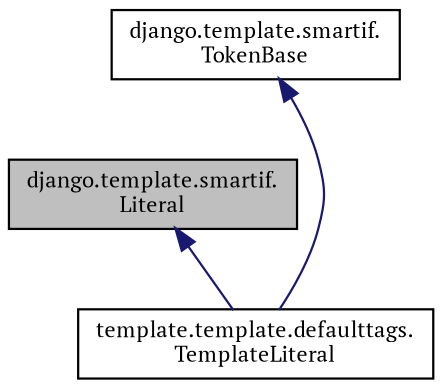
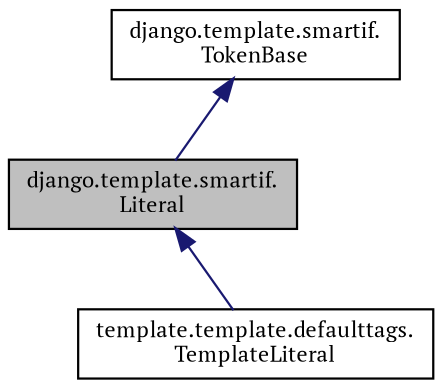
edge "template.template.defaulttags. TemplateLiteral" -> "django.template.smartif. TokenBase": now "django.template.smartif. Literal" -> "django.template.smartif. TokenBase"
